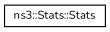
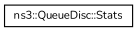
node "ns3::Stats::Stats": label "ns3::Stats::Stats" -> "ns3::QueueDisc::Stats"
